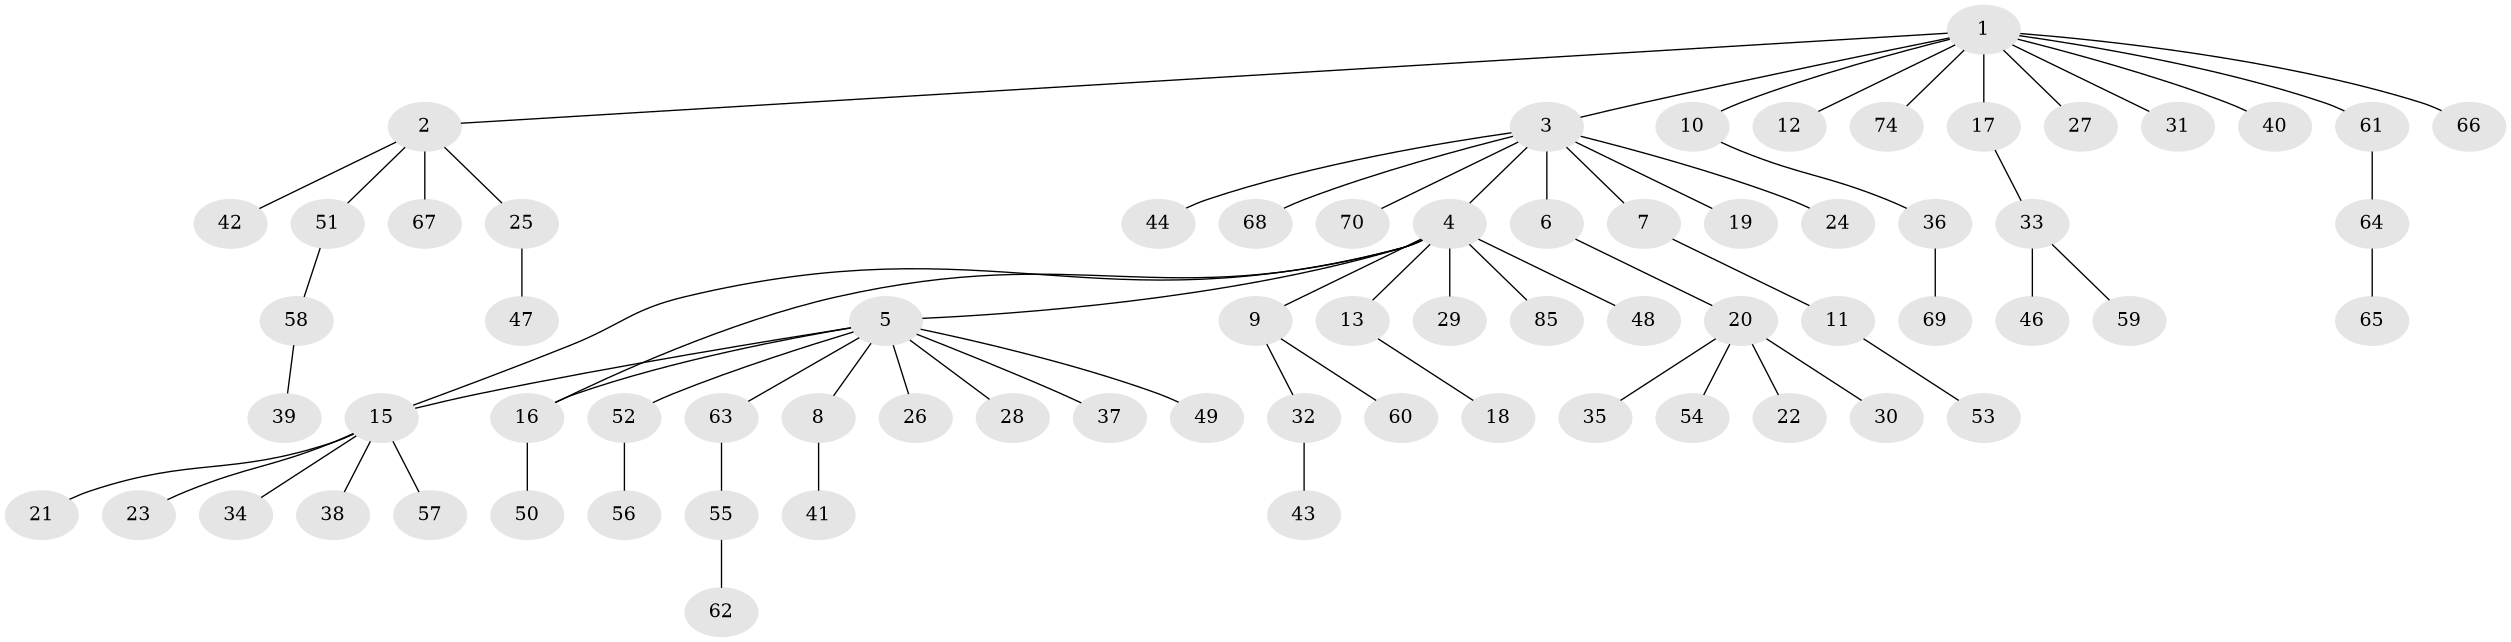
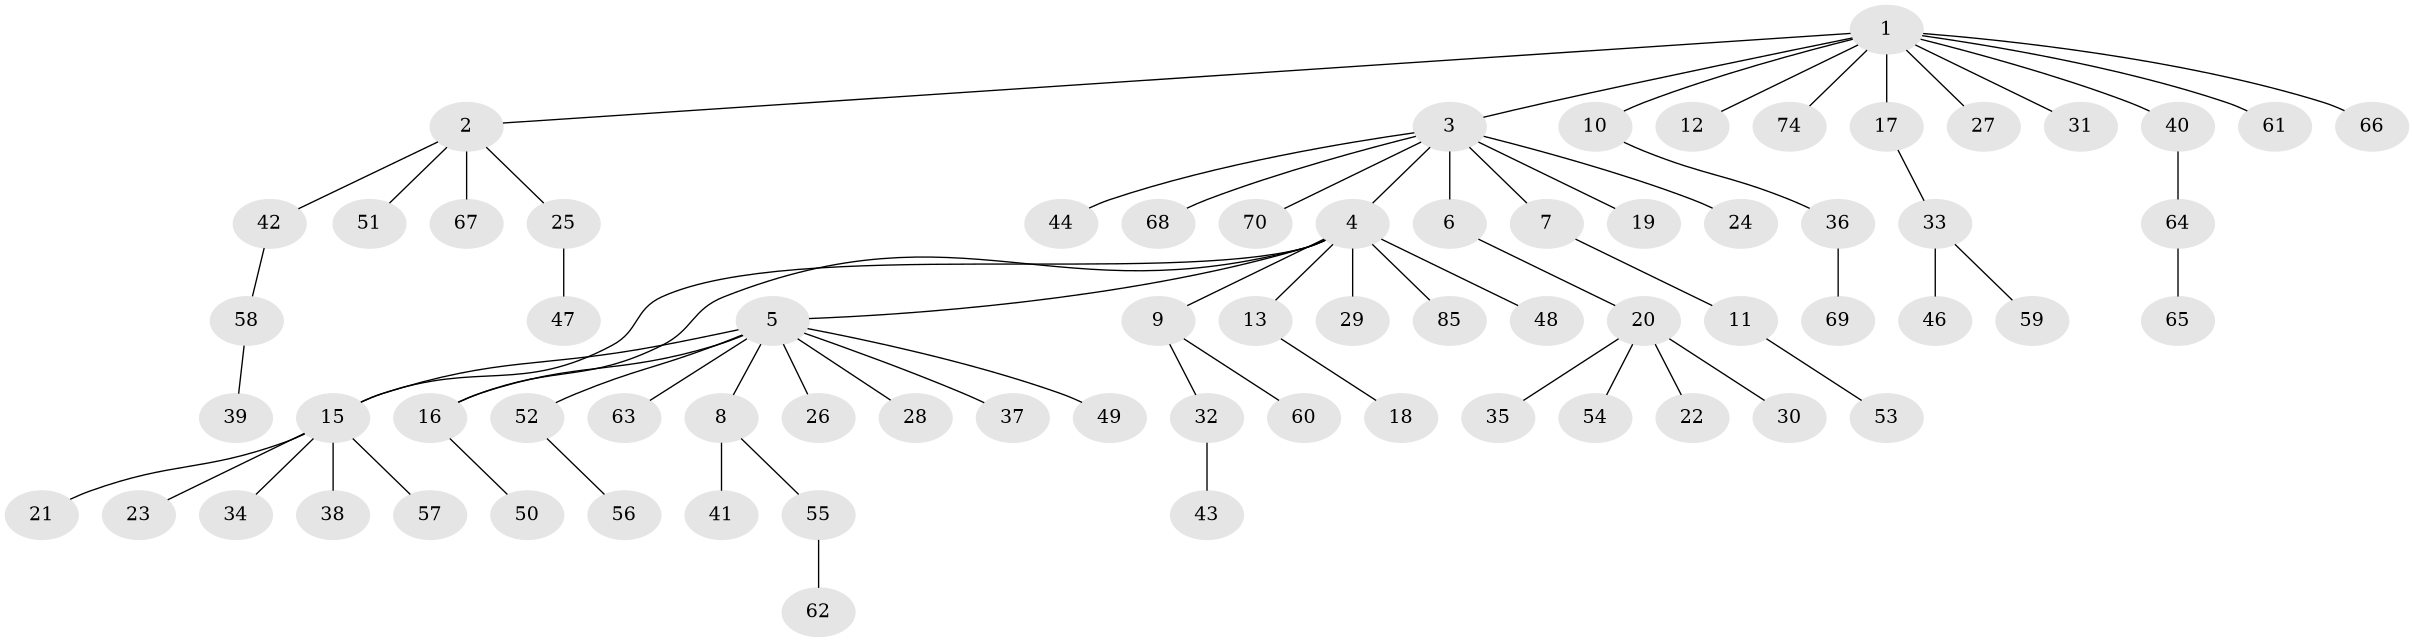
edge "61" -- "64": now "40" -- "64"
edge "51" -- "58": now "42" -- "58"
edge "63" -- "55": now "8" -- "55"
